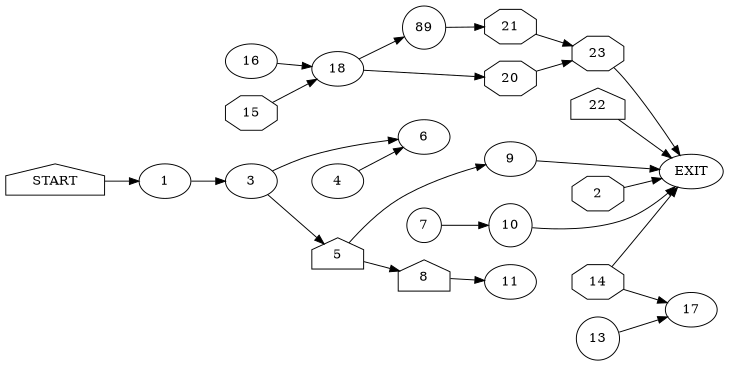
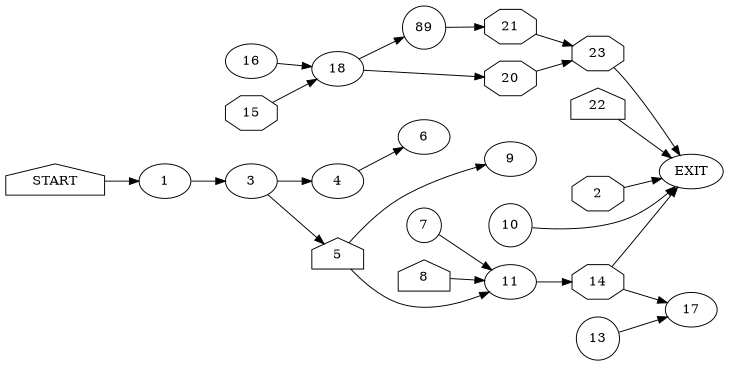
edge "3" -> "6": now "3" -> "4"
edge "9" -> "EXIT": removed
edge "7" -> "10": now "7" -> "11"
edge "5" -> "8": now "5" -> "11"
edge "11" -> "14": added
